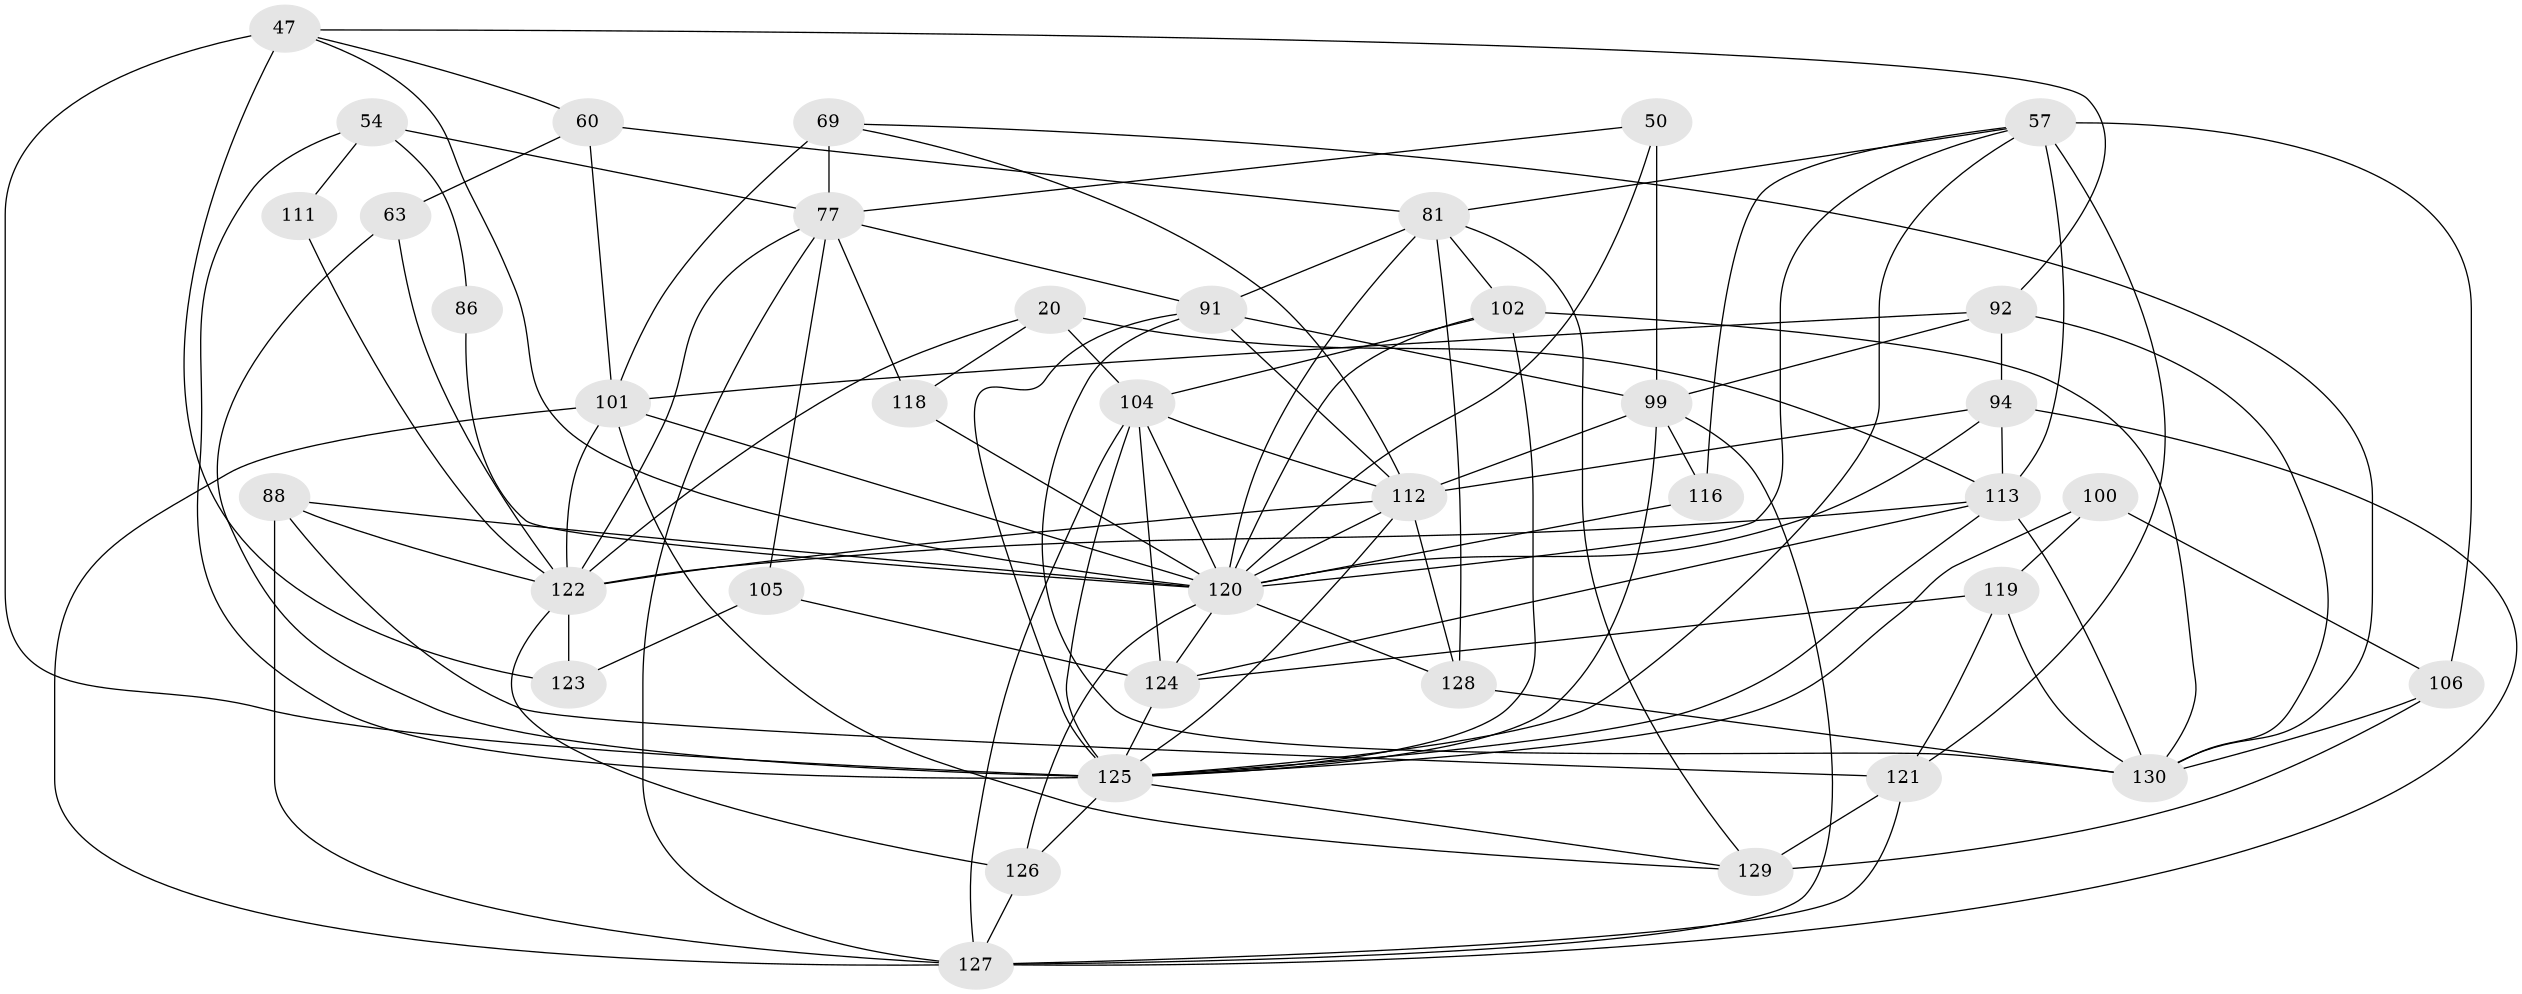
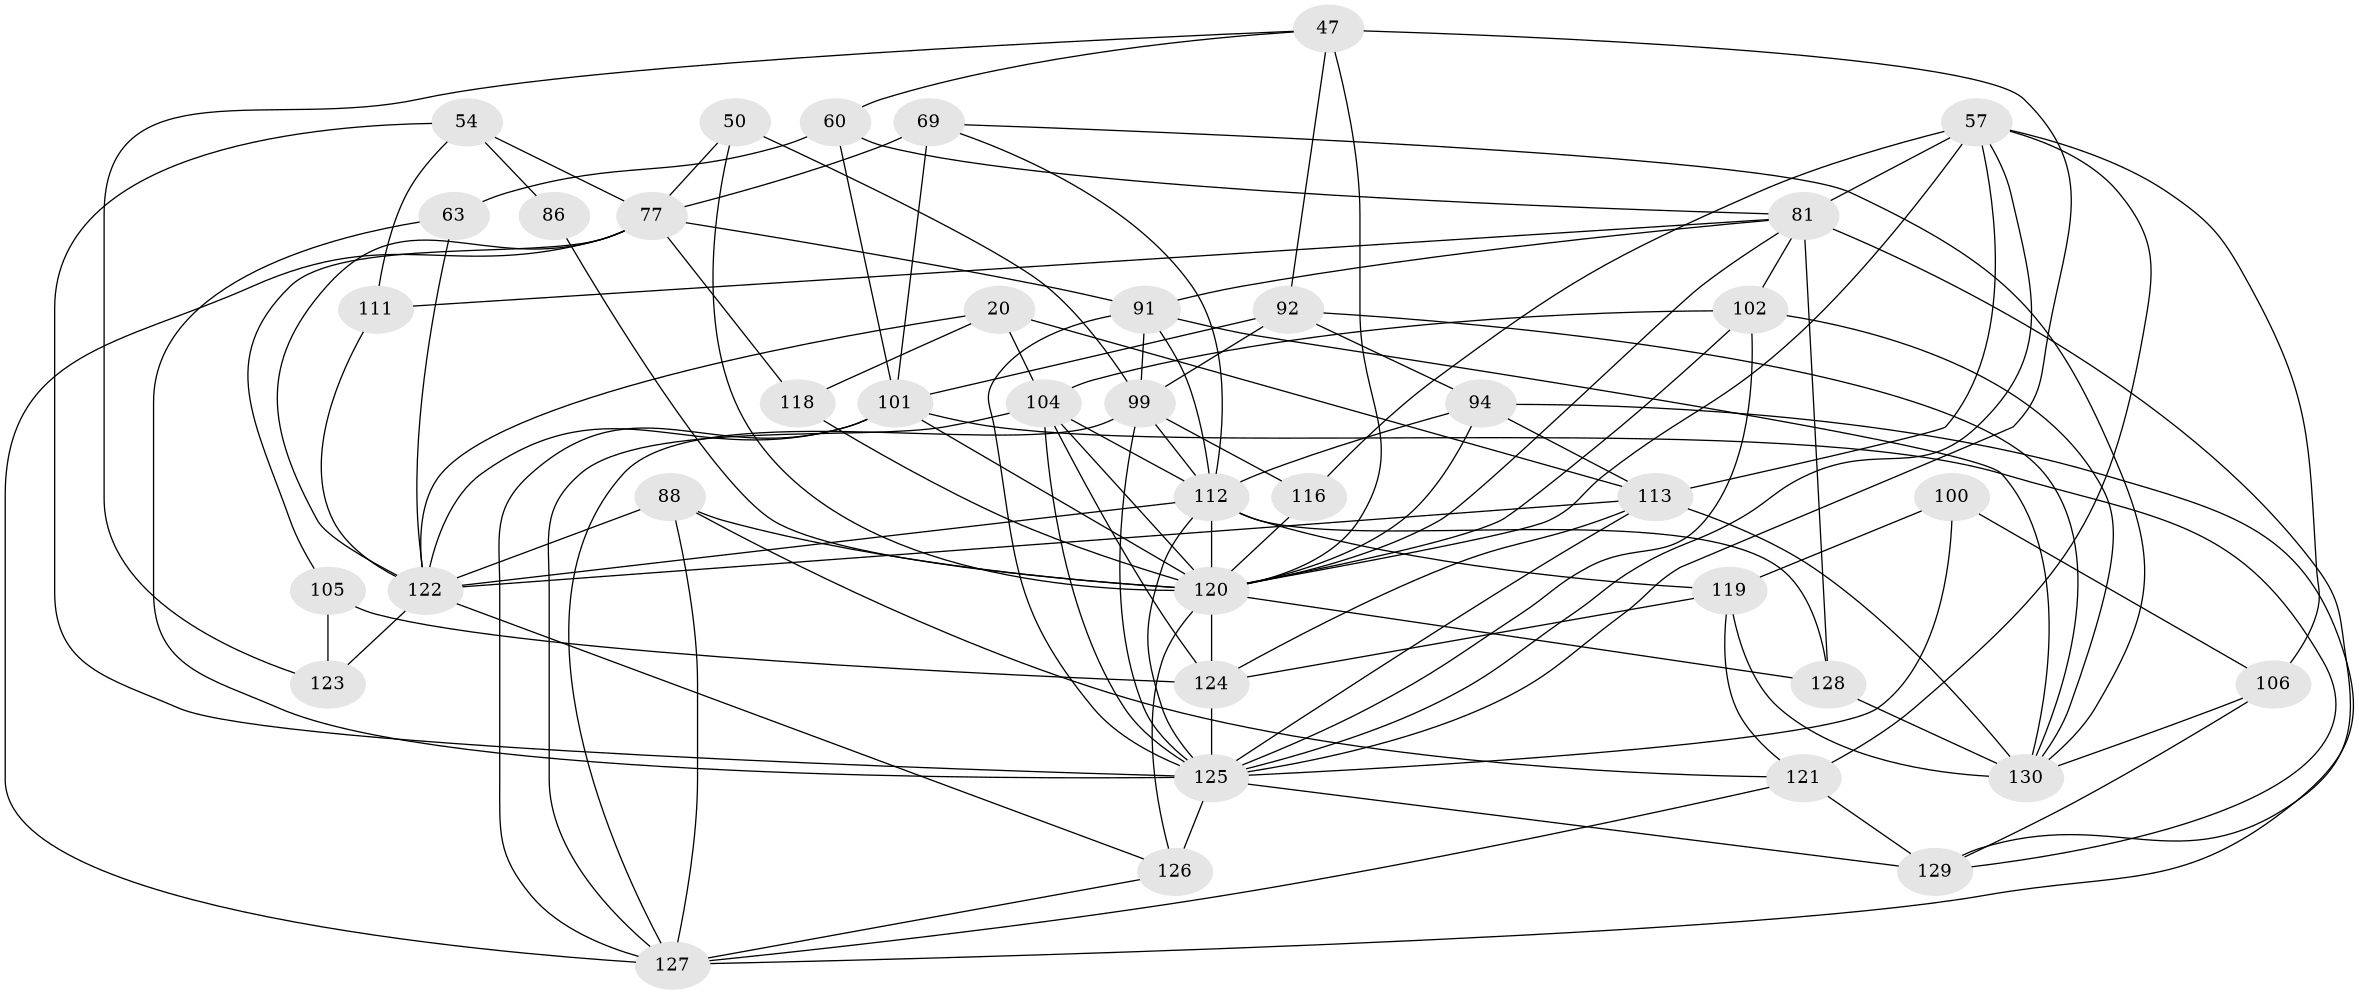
edge "81" -- "111": added
edge "112" -- "119": added
